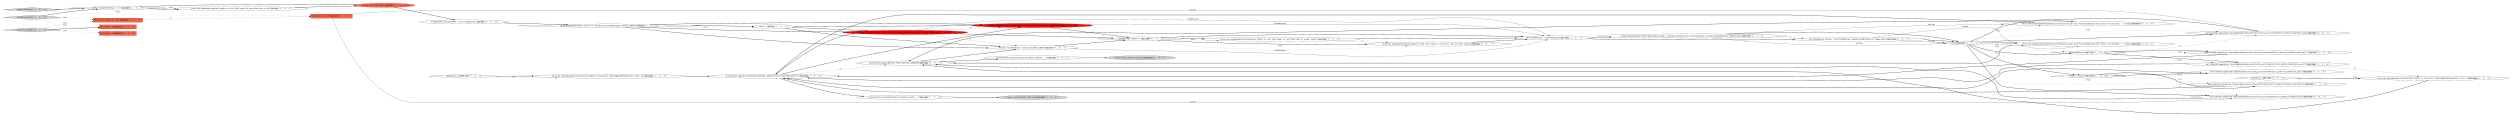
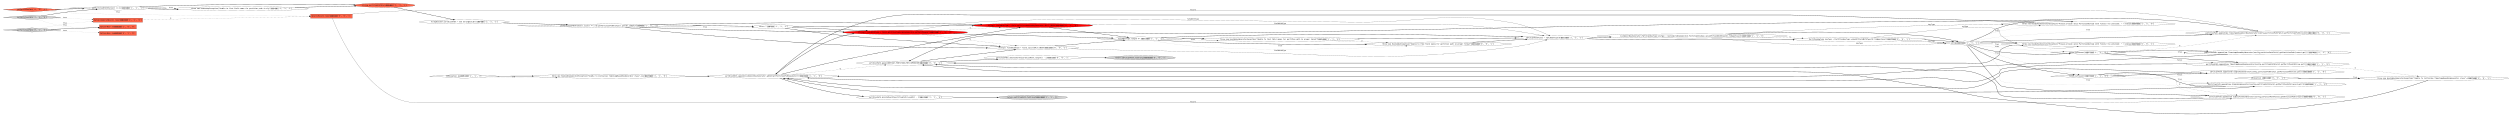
node "getPartitionPath['0', '0', '1']": fillcolor lightgray -> tomato
